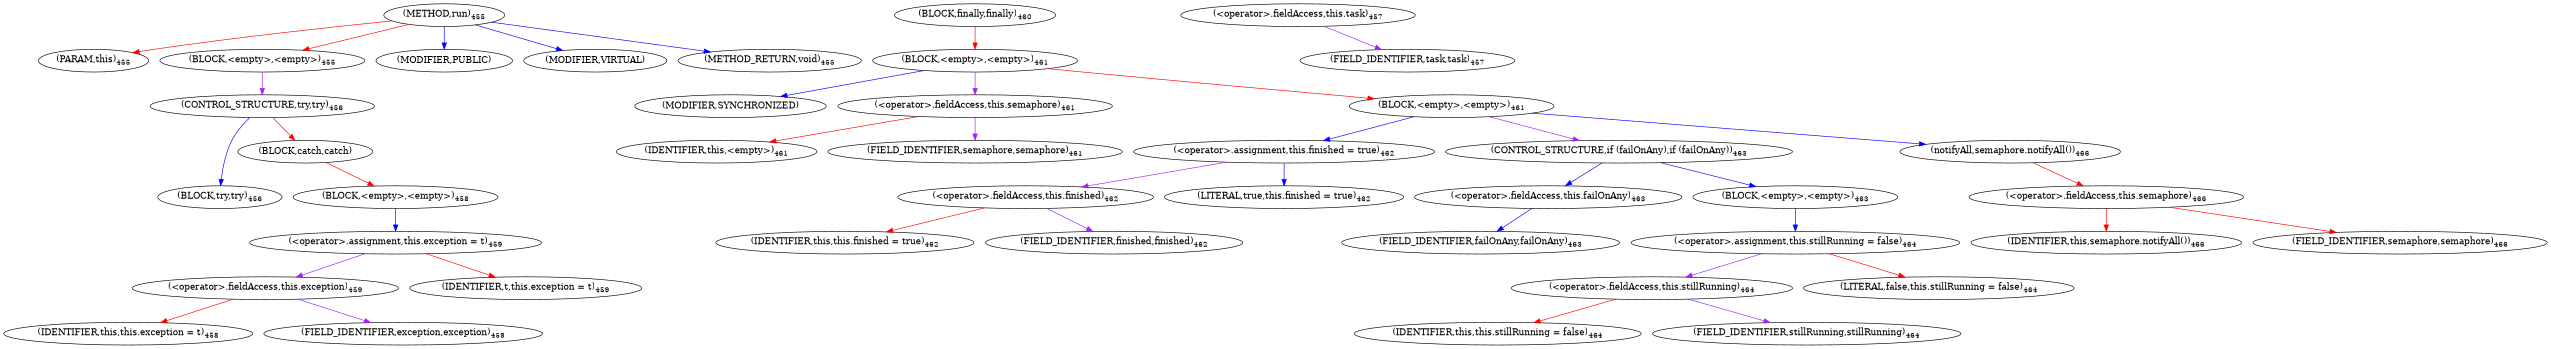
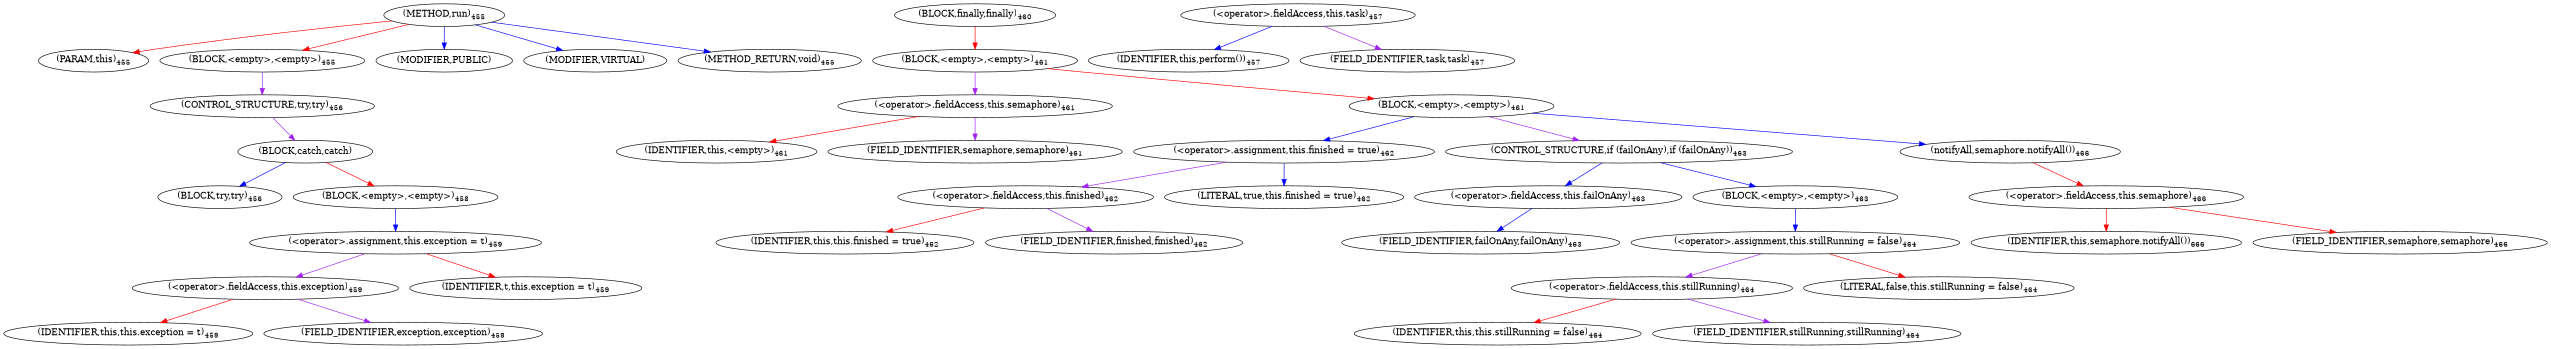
node "(IDENTIFIER,this,perform())": added
node "(MODIFIER,SYNCHRONIZED)": removed
edge "(CONTROL_STRUCTURE,try,try)" -> "(BLOCK,catch,catch)": color red -> purple
edge "(CONTROL_STRUCTURE,try,try)" -> "(BLOCK,try,try)": now "(BLOCK,catch,catch)" -> "(BLOCK,try,try)"
node "(IDENTIFIER,this,semaphore.notifyAll())": text "466" -> "666"
node "(IDENTIFIER,this,this.exception = t)": text "458" -> "459"
